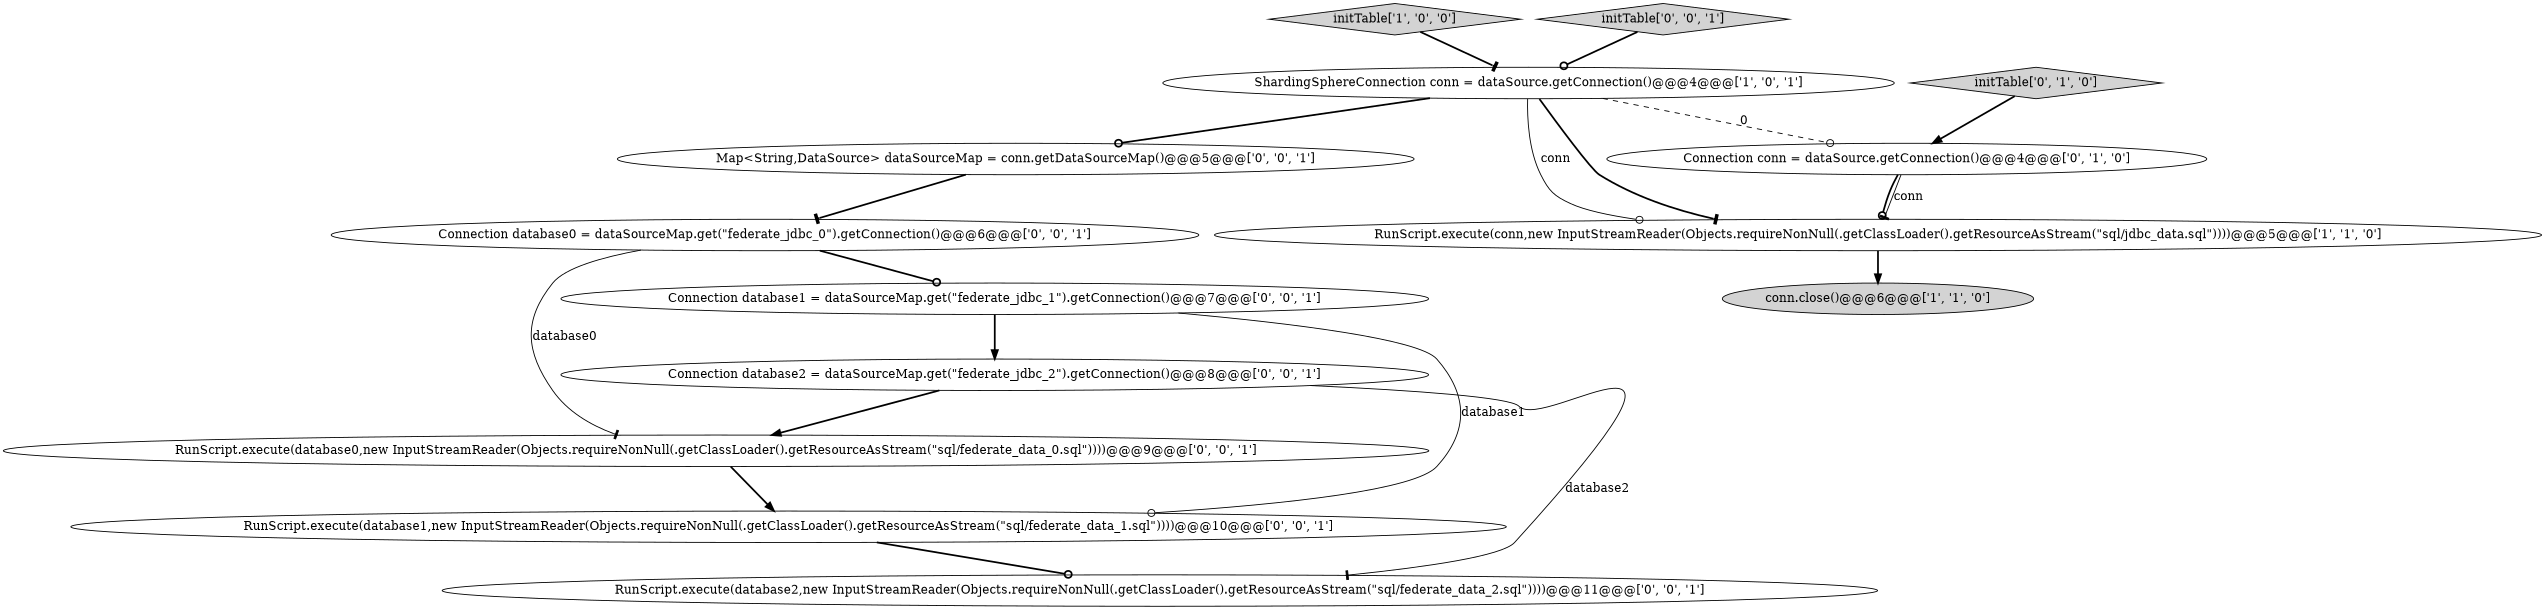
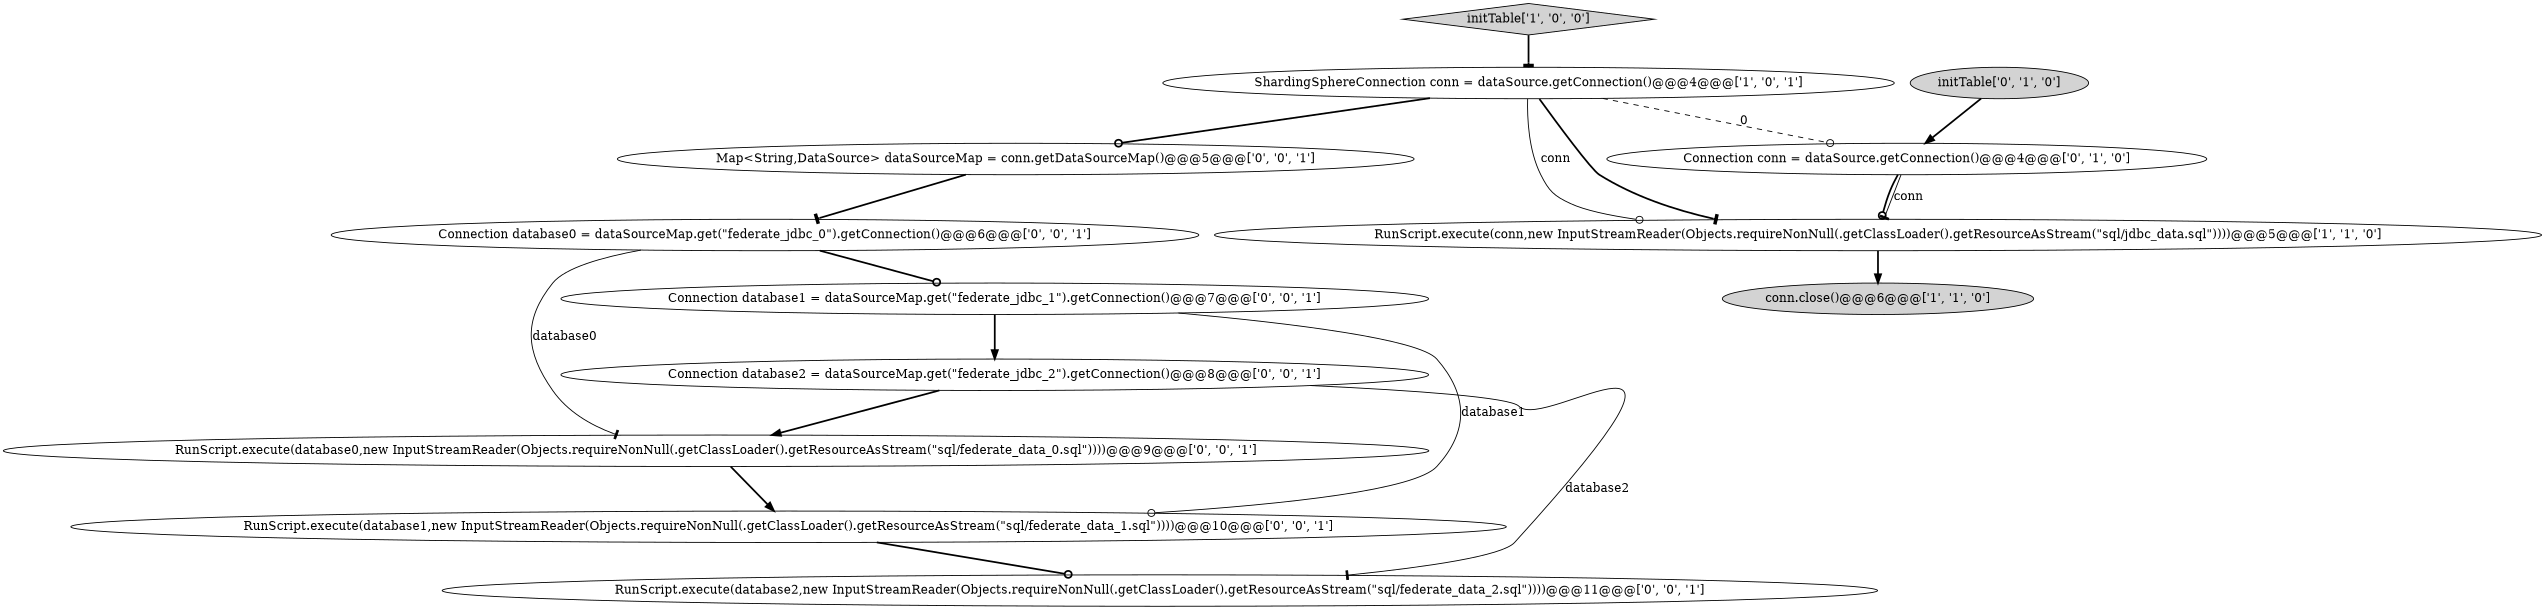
node "initTable['0', '0', '1']": removed
node "initTable['0', '1', '0']": shape diamond -> ellipse
